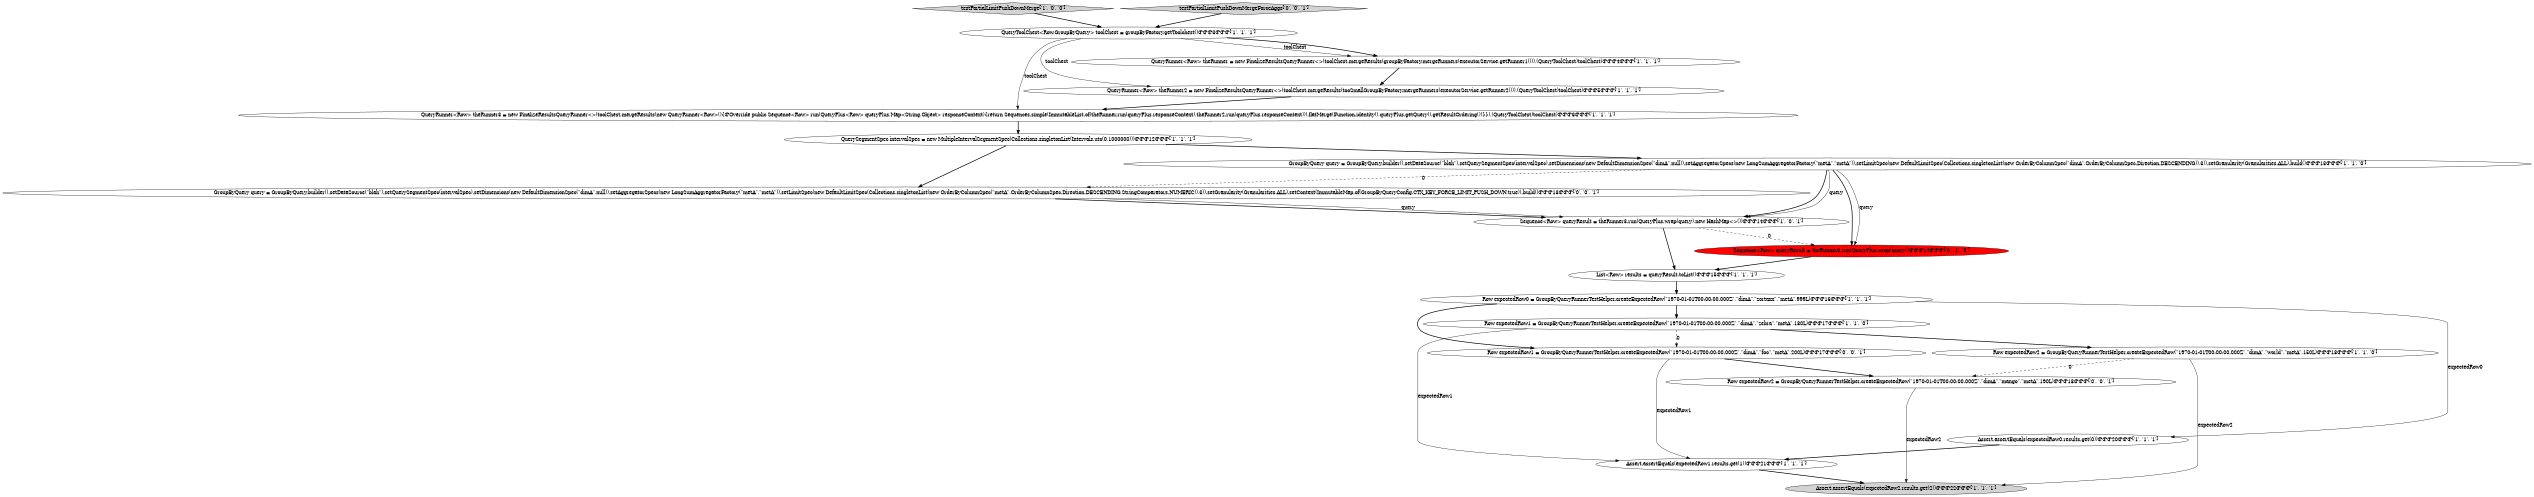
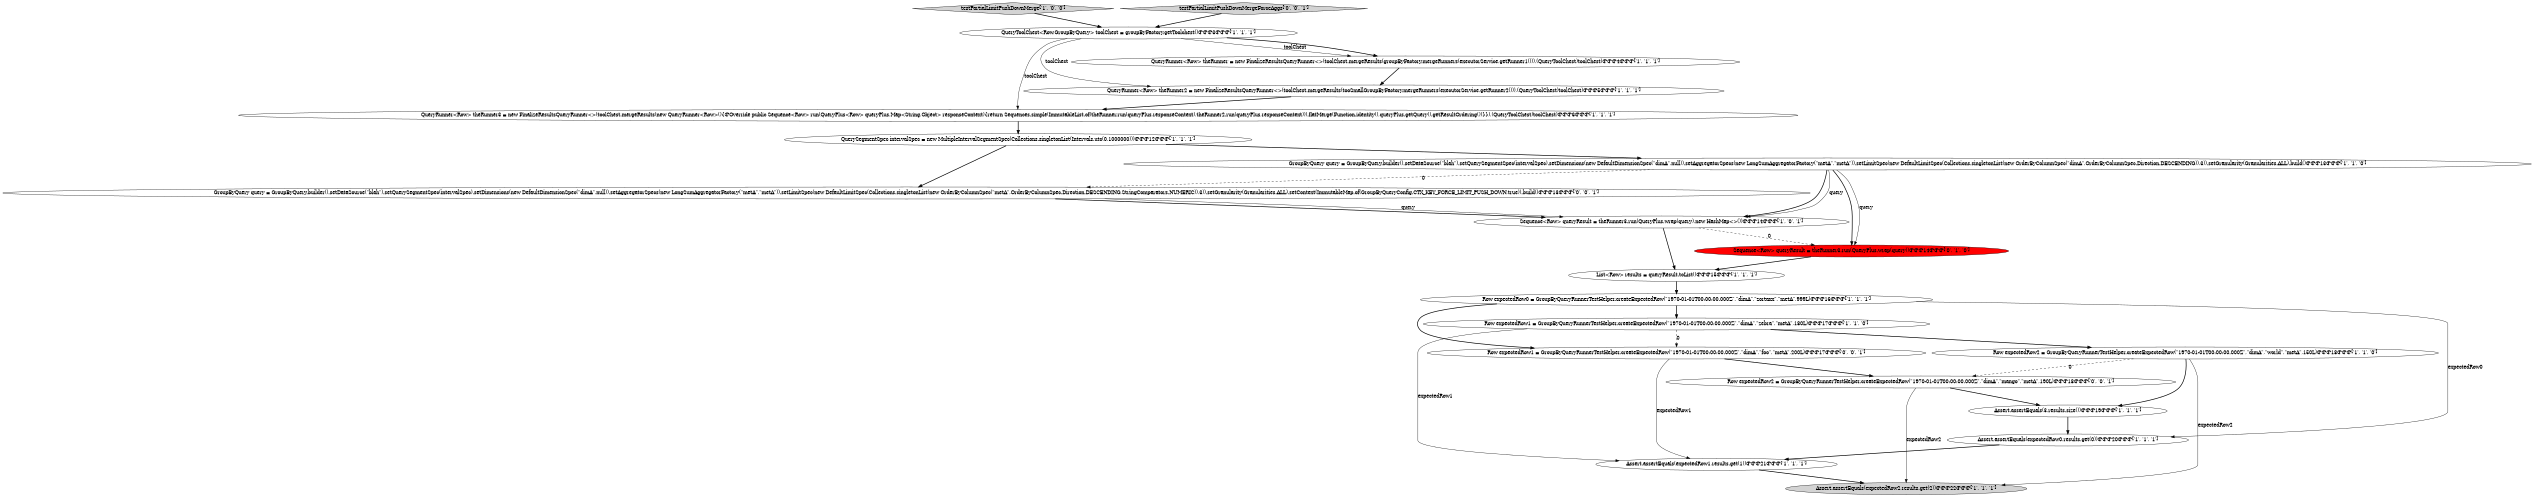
node "Assert.assertEquals(3,results.size())@@@19@@@['1', '1', '1']": added
